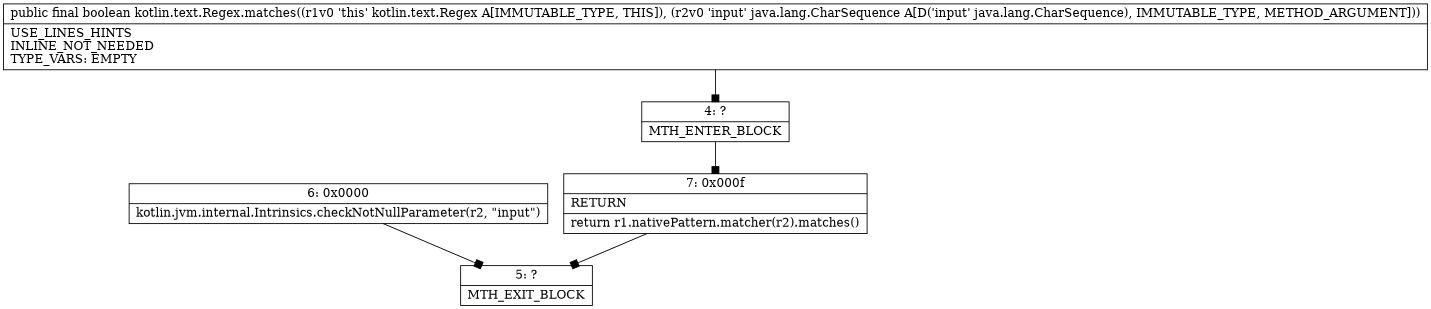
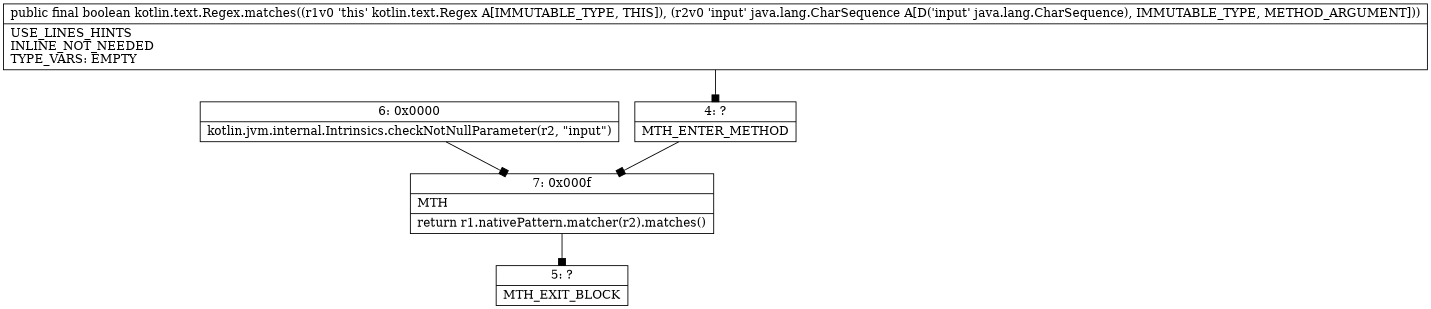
node "4: ?": text "MTH_ENTER_BLOCK" -> "MTH_ENTER_METHOD"
node "7: 0x000f": text "RETURN" -> "MTH"
edge "6: 0x0000" -> "5: ?": now "6: 0x0000" -> "7: 0x000f"
